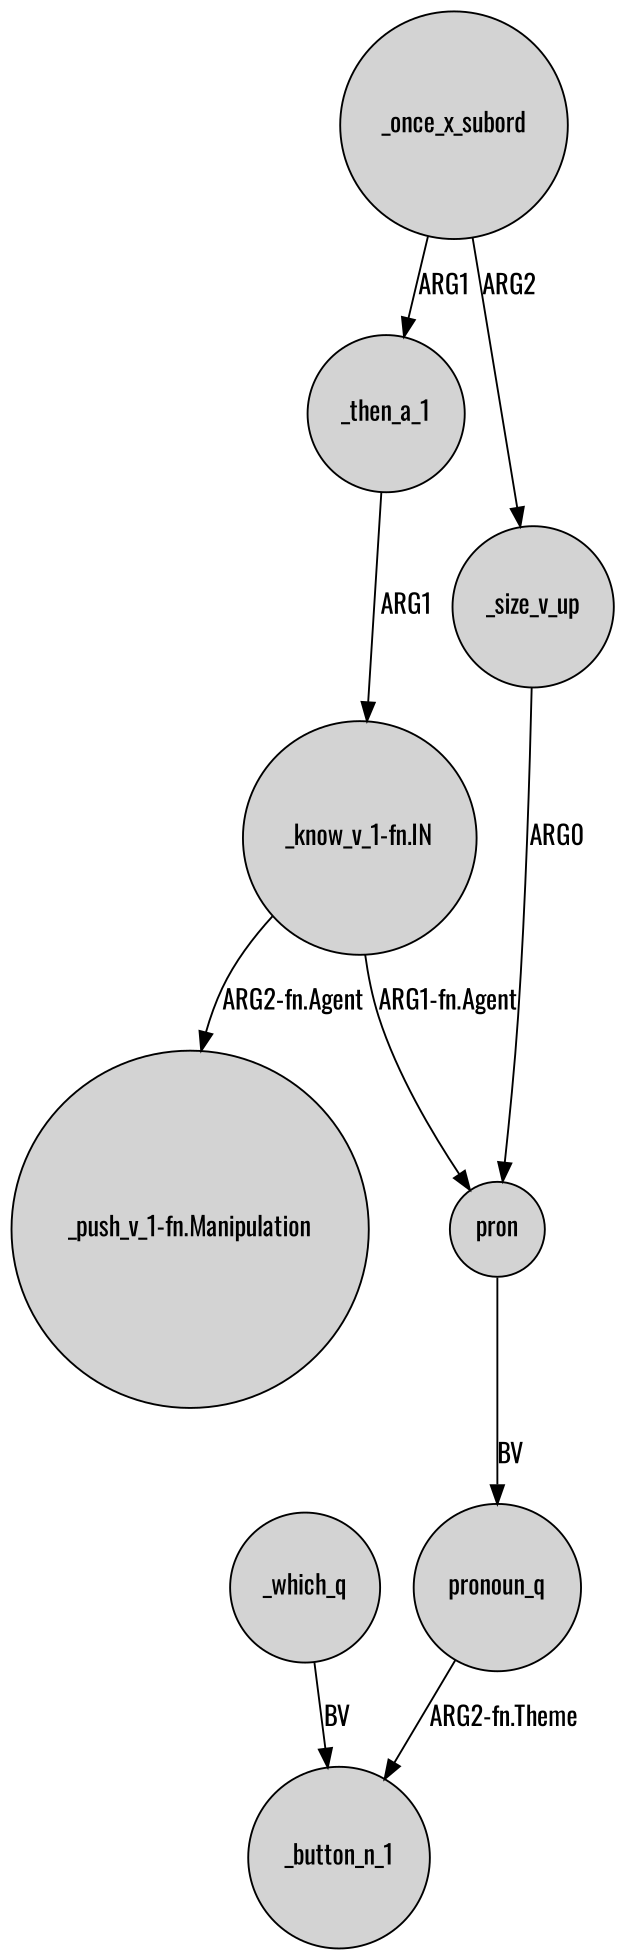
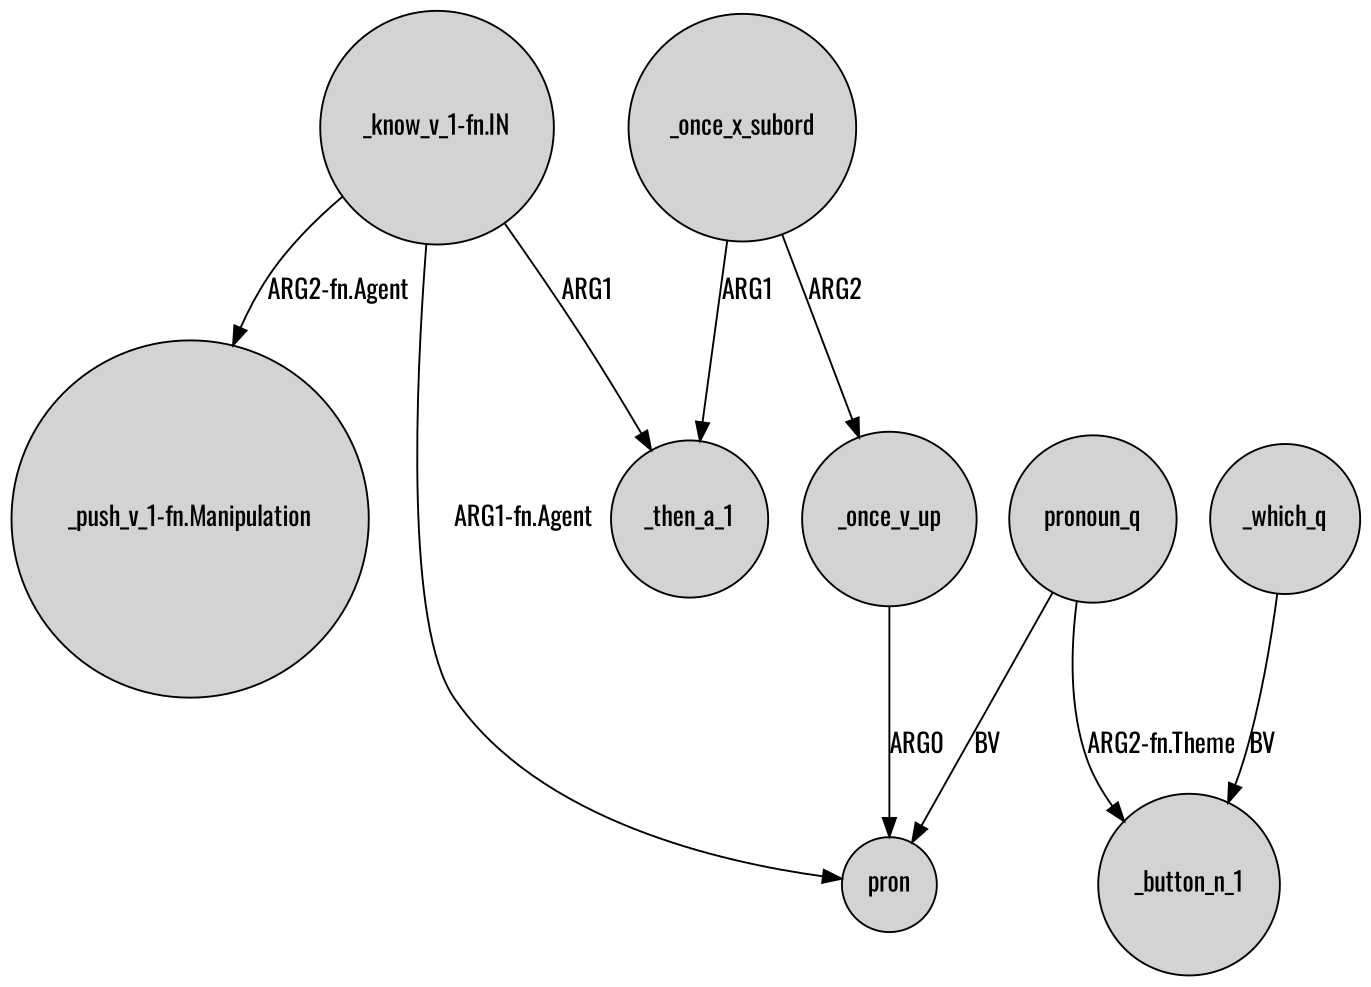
edge "_then_a_1" -> "_know_v_1-fn.IN": reversed
node "_size_v_up": label "_size_v_up" -> "_once_v_up"
edge "pron" -> "pronoun_q": reversed
